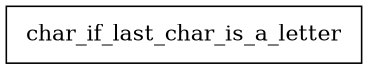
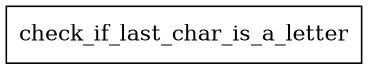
node "char_if_last_char_is_a_letter": label "char_if_last_char_is_a_letter" -> "check_if_last_char_is_a_letter"
